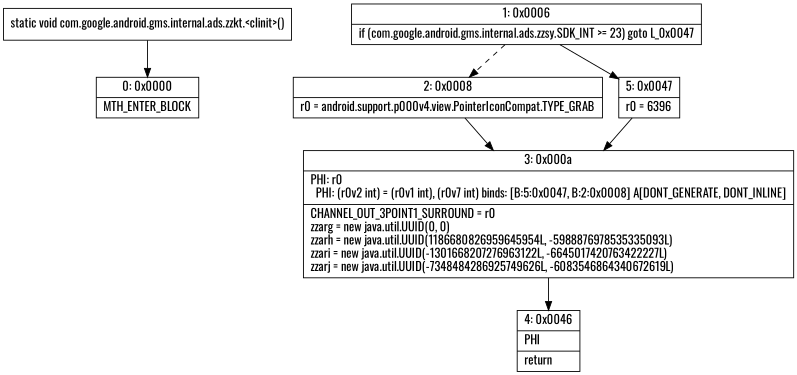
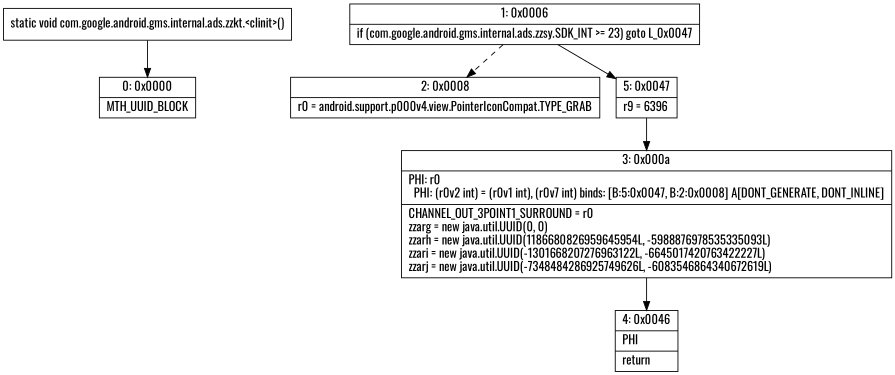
node "0: 0x0000": text "MTH_ENTER_BLOCK" -> "MTH_UUID_BLOCK"
node "5: 0x0047": text "r0 = 6396" -> "r9 = 6396"
edge "2: 0x0008" -> "3: 0x000a": removed
